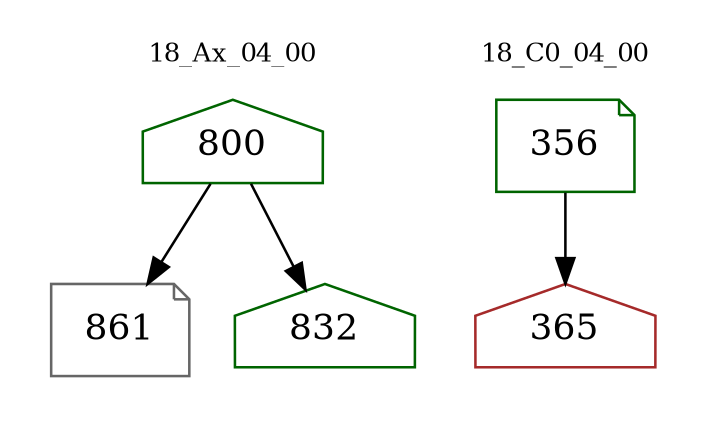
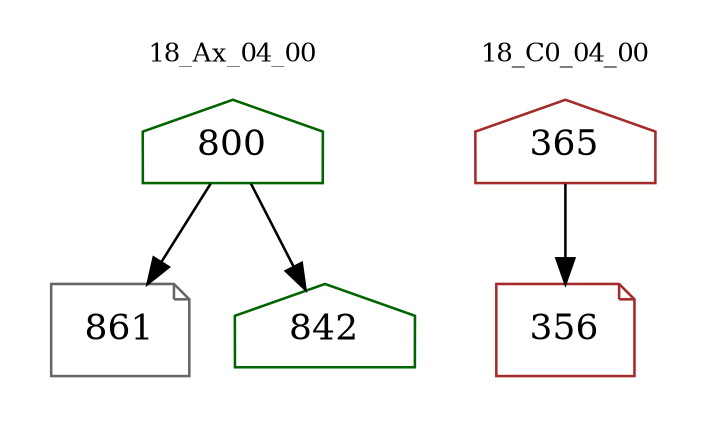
node "356": color darkgreen -> brown
edge "356" -> "365": reversed
node "832": label "832" -> "842"
